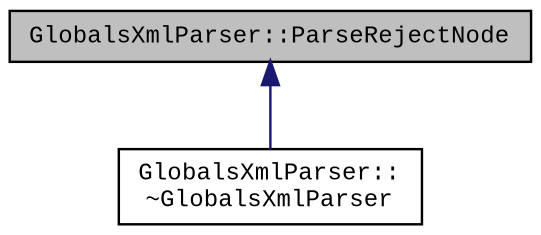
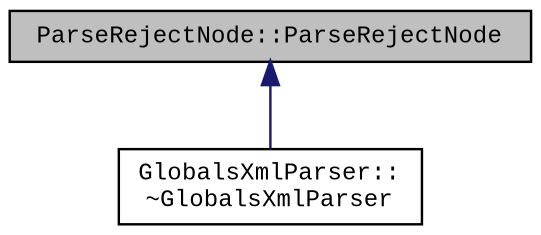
node "GlobalsXmlParser::ParseRejectNode": label "GlobalsXmlParser::ParseRejectNode" -> "ParseRejectNode::ParseRejectNode"
